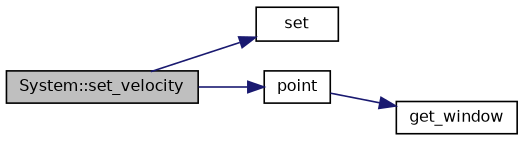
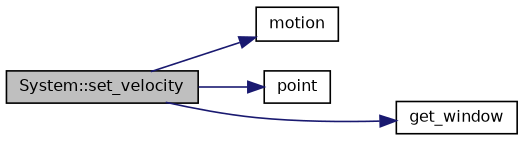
node "set": label "set" -> "motion"
edge "point" -> "get_window": now "System::set_velocity" -> "get_window"
